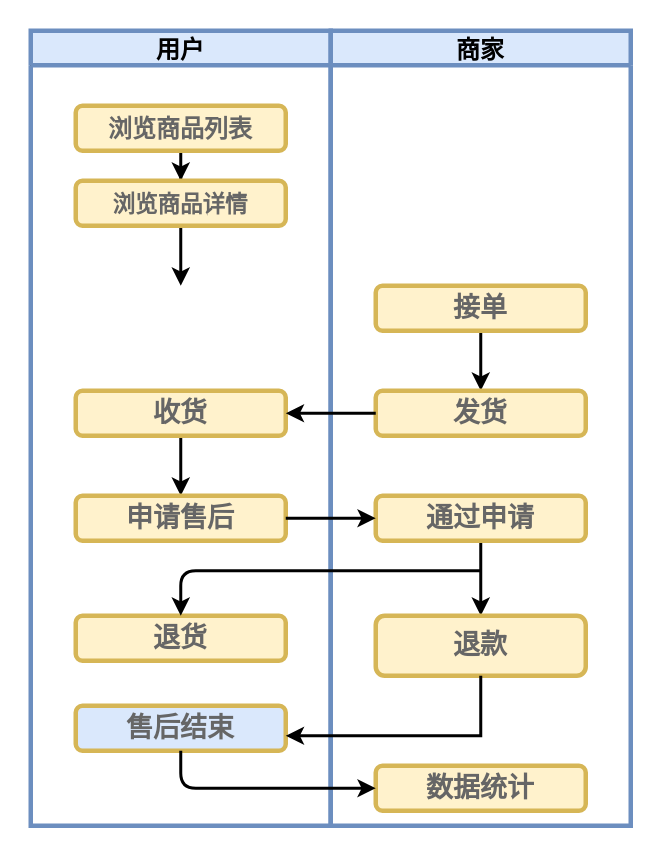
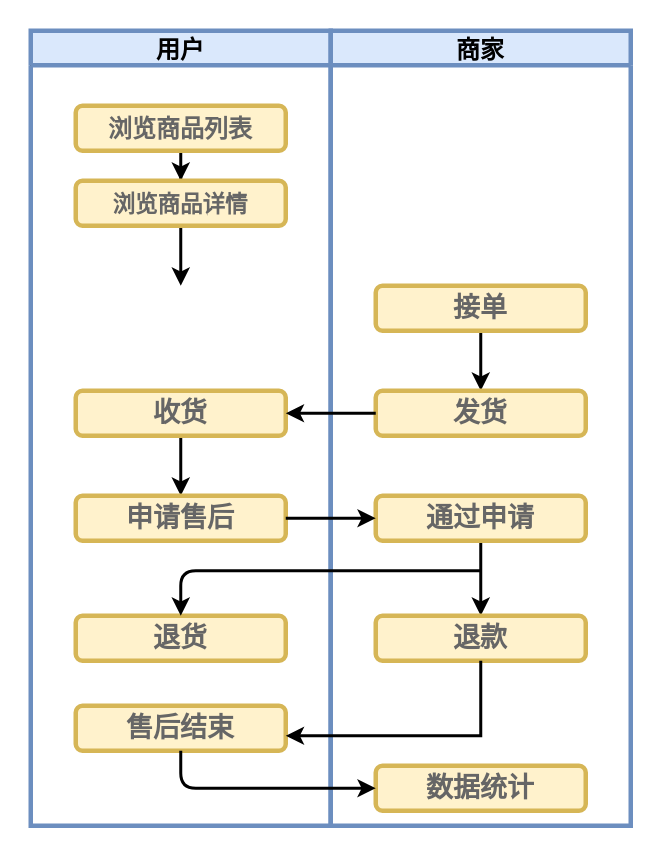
node "退款": size 210x60 -> 210x45
node "售后结束": fillcolor #dae8fc -> #fff2cc
